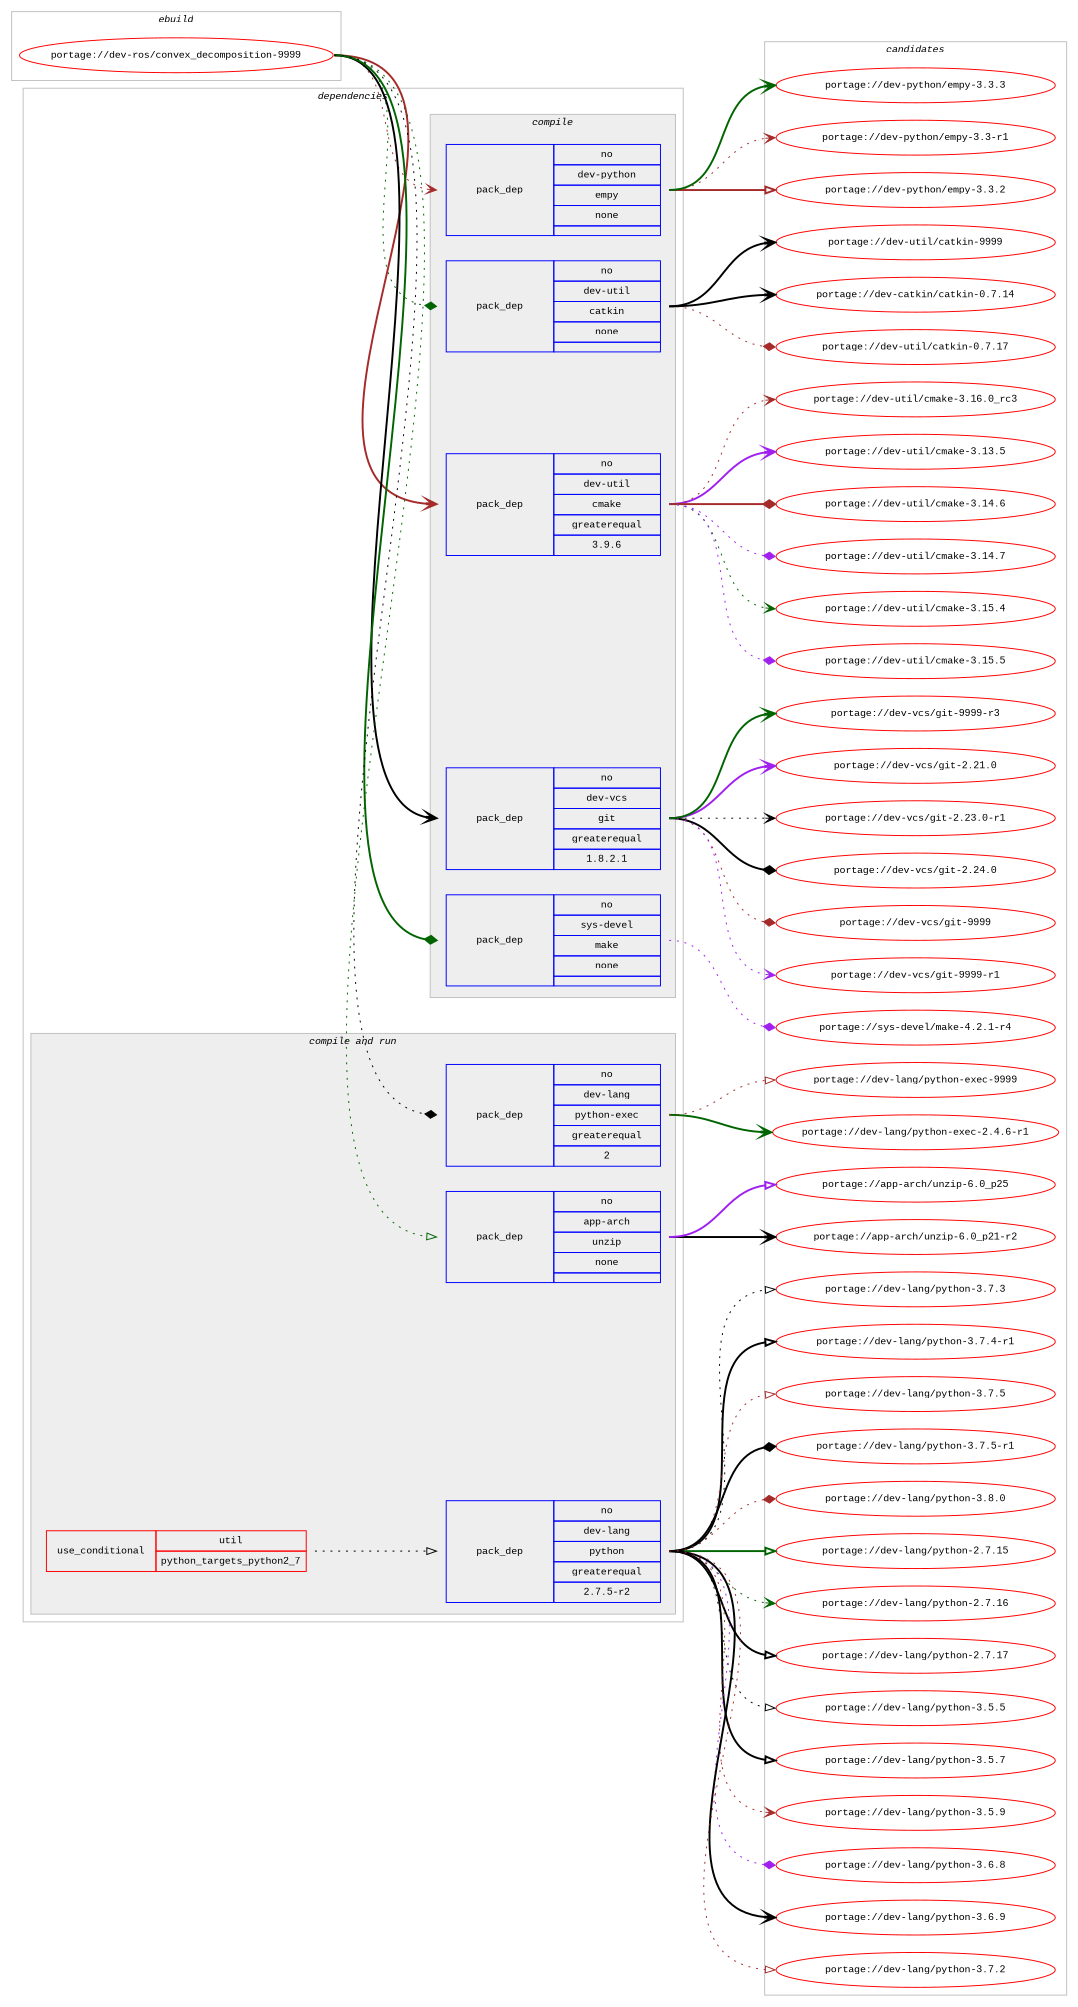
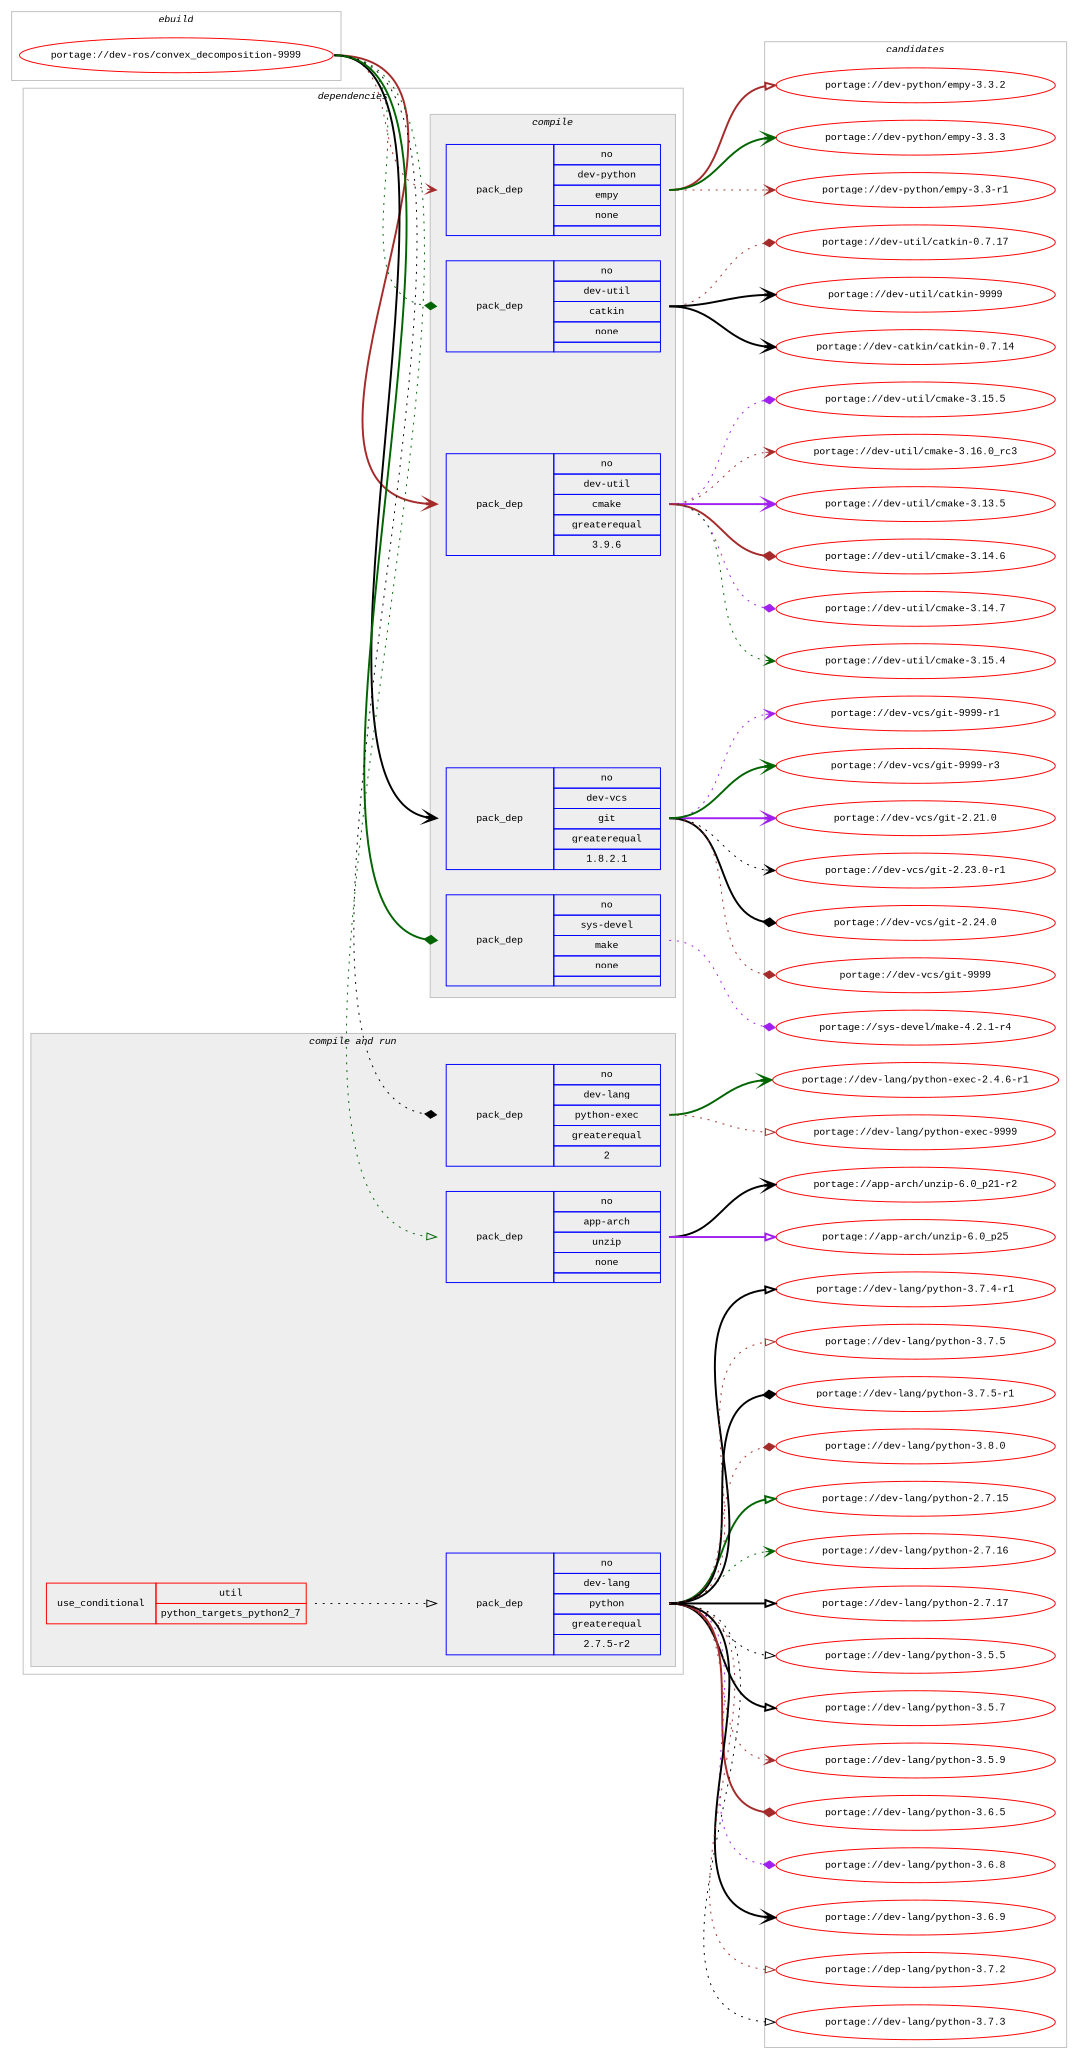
node "portage://dev-lang/python-3.6.5": added
node "portage://dev-lang/python-3.7.2": label "portage://dev-lang/python-3.7.2" -> "portage://dep-lang/python-3.7.2"
